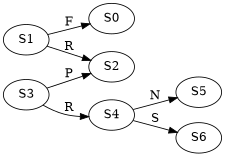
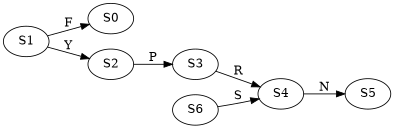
edge "S1" -> "S2": label "R" -> "Y"
edge "S3" -> "S2": reversed
edge "S4" -> "S6": reversed
